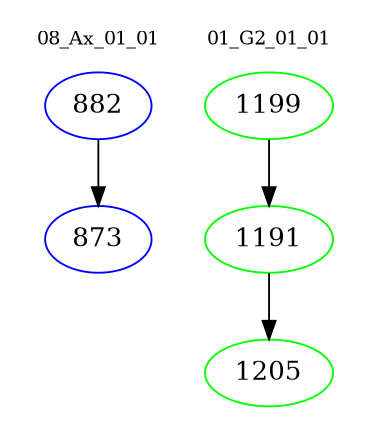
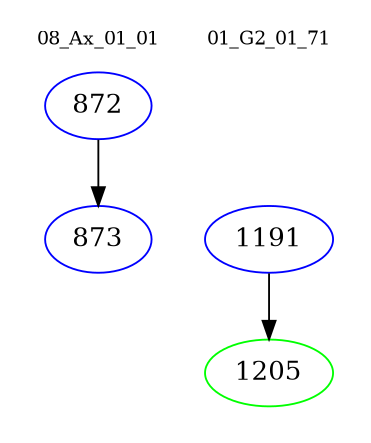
cluster "01_G2_01_01": label "01_G2_01_01" -> "01_G2_01_71"
node "882": label "882" -> "872"
node "1199": removed
node "1191": color green -> blue
